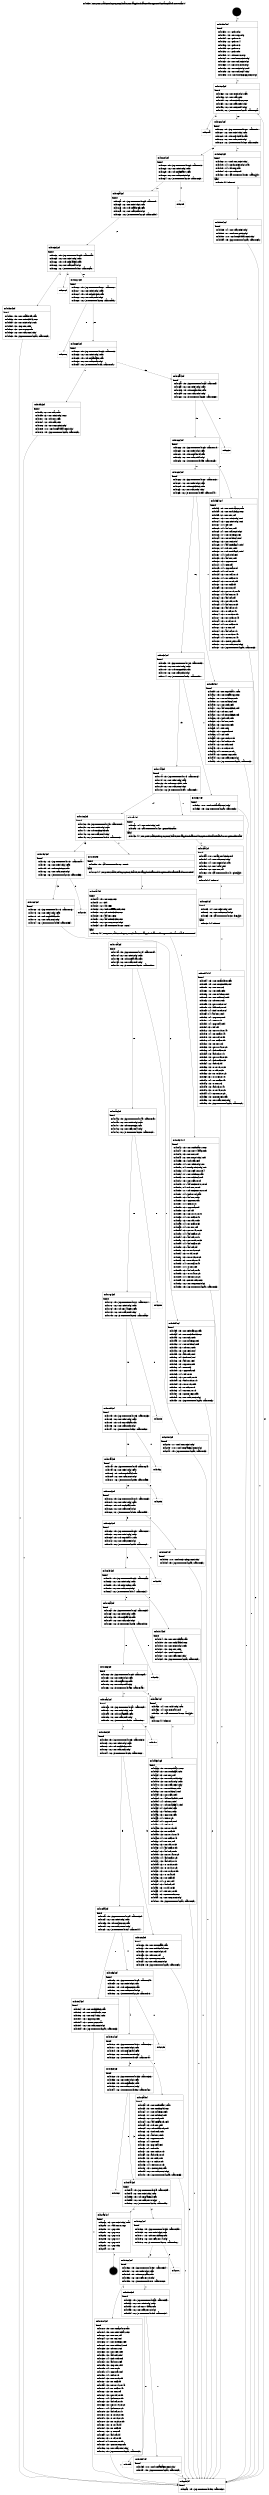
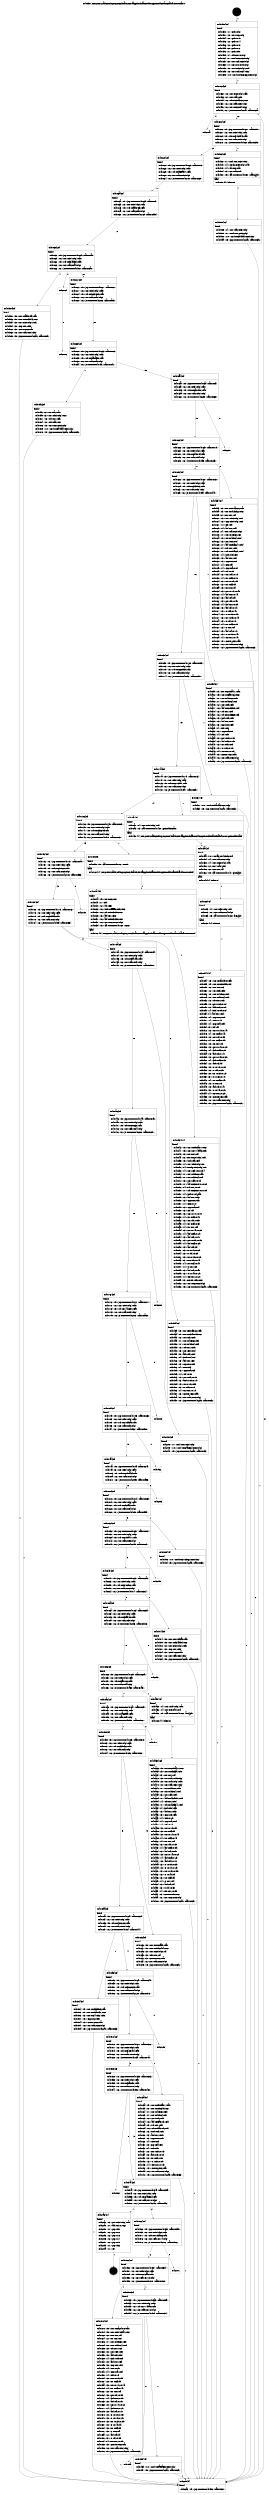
node "0x4021e9": removed
edge "0x401672 [28]" -> "0x402086": now "0x40216d" -> "0x402086"
edge "0x40176e [28]" -> "0x40178a [28]": added, label "11"
edge "0x401c9c [30]" -> "0x4022ac [5]": removed, label "2"
